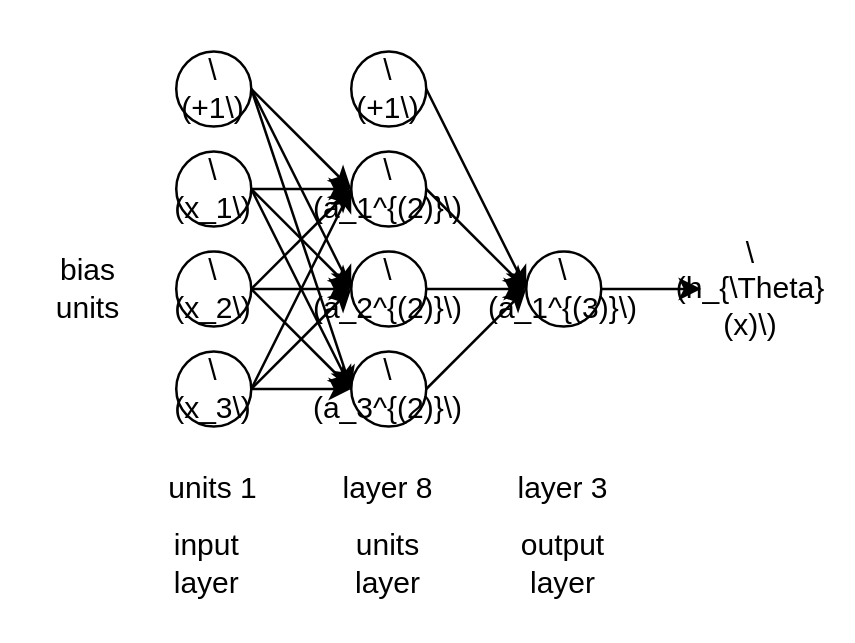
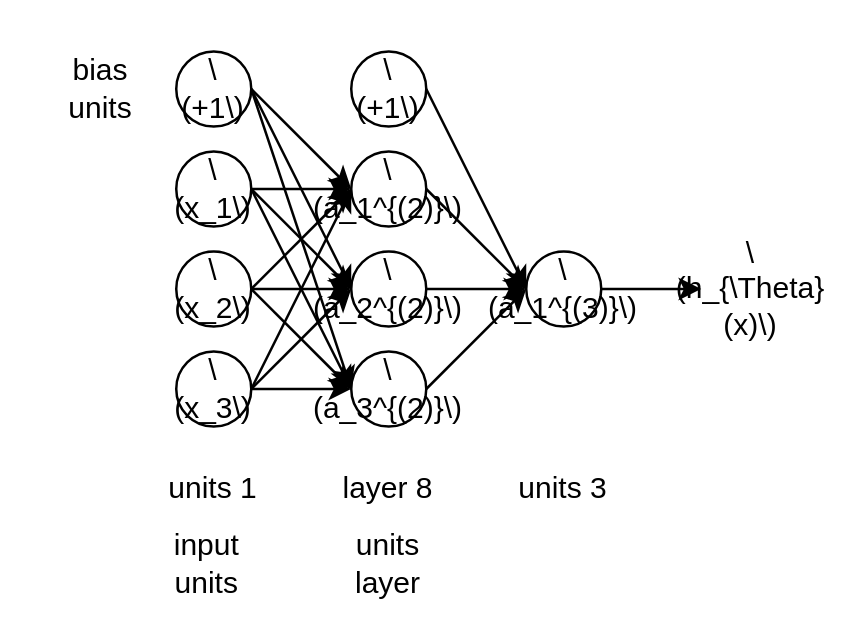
node "bias units": moved (89, 289) -> (101, 89)
node "layer 3": label "layer 3" -> "units 3"
node "input layer": label "input layer" -> "input units"
node "output layer": removed
